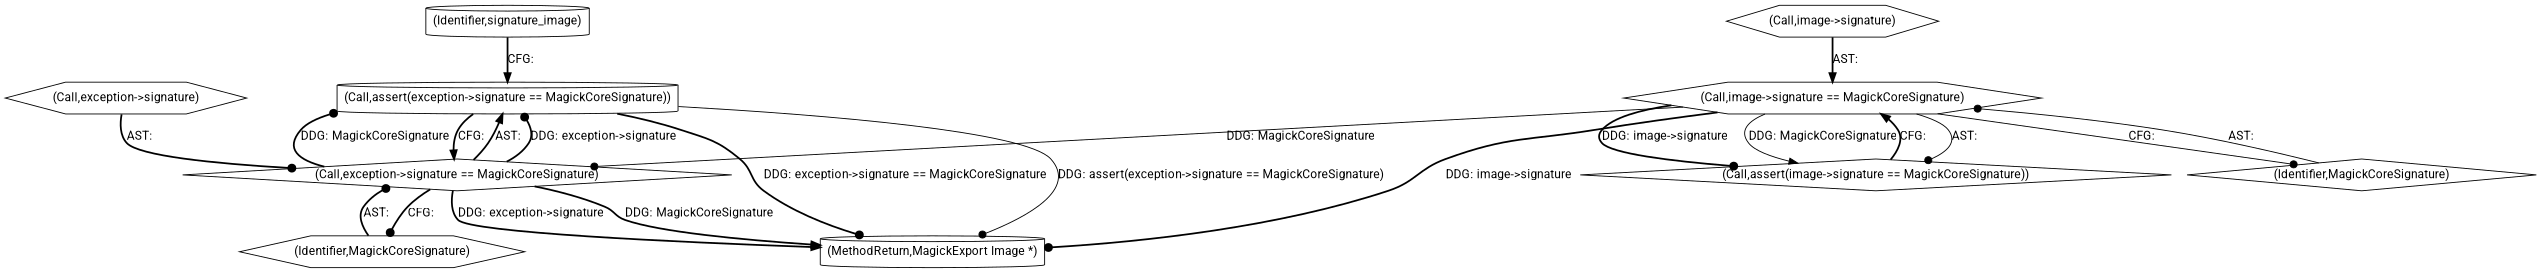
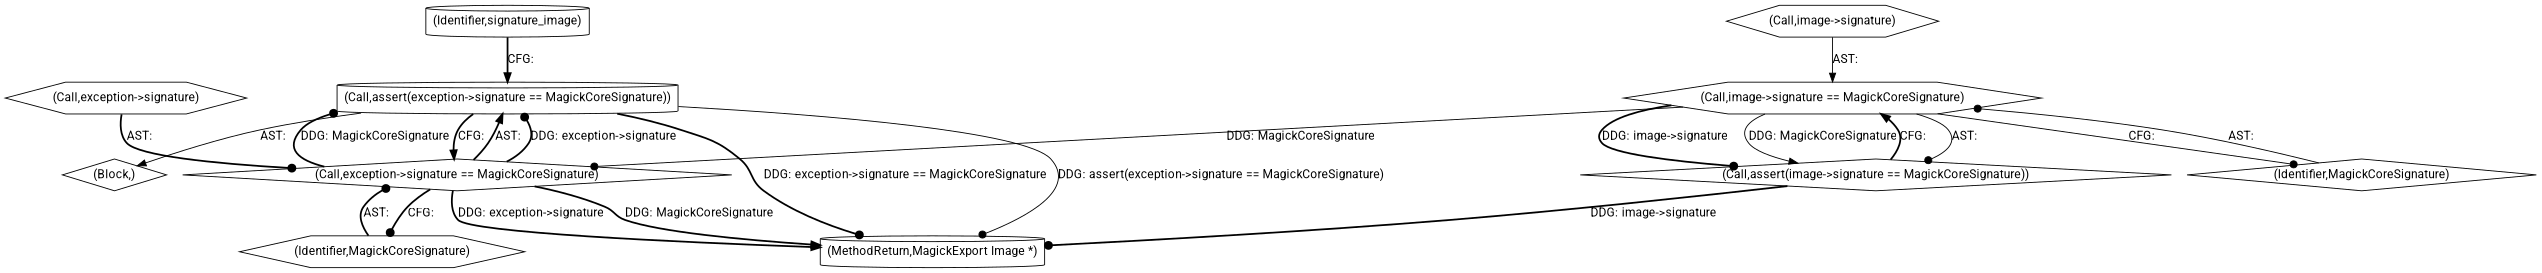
edge "(Call,image->signature)" -> "(Call,image->signature == MagickCoreSignature)": style bold -> solid
node "(Block,)": added
edge "(Call,image->signature == MagickCoreSignature)" -> "(MethodReturn,MagickExport Image *)": now "(Call,assert(image->signature == MagickCoreSignature))" -> "(MethodReturn,MagickExport Image *)"
